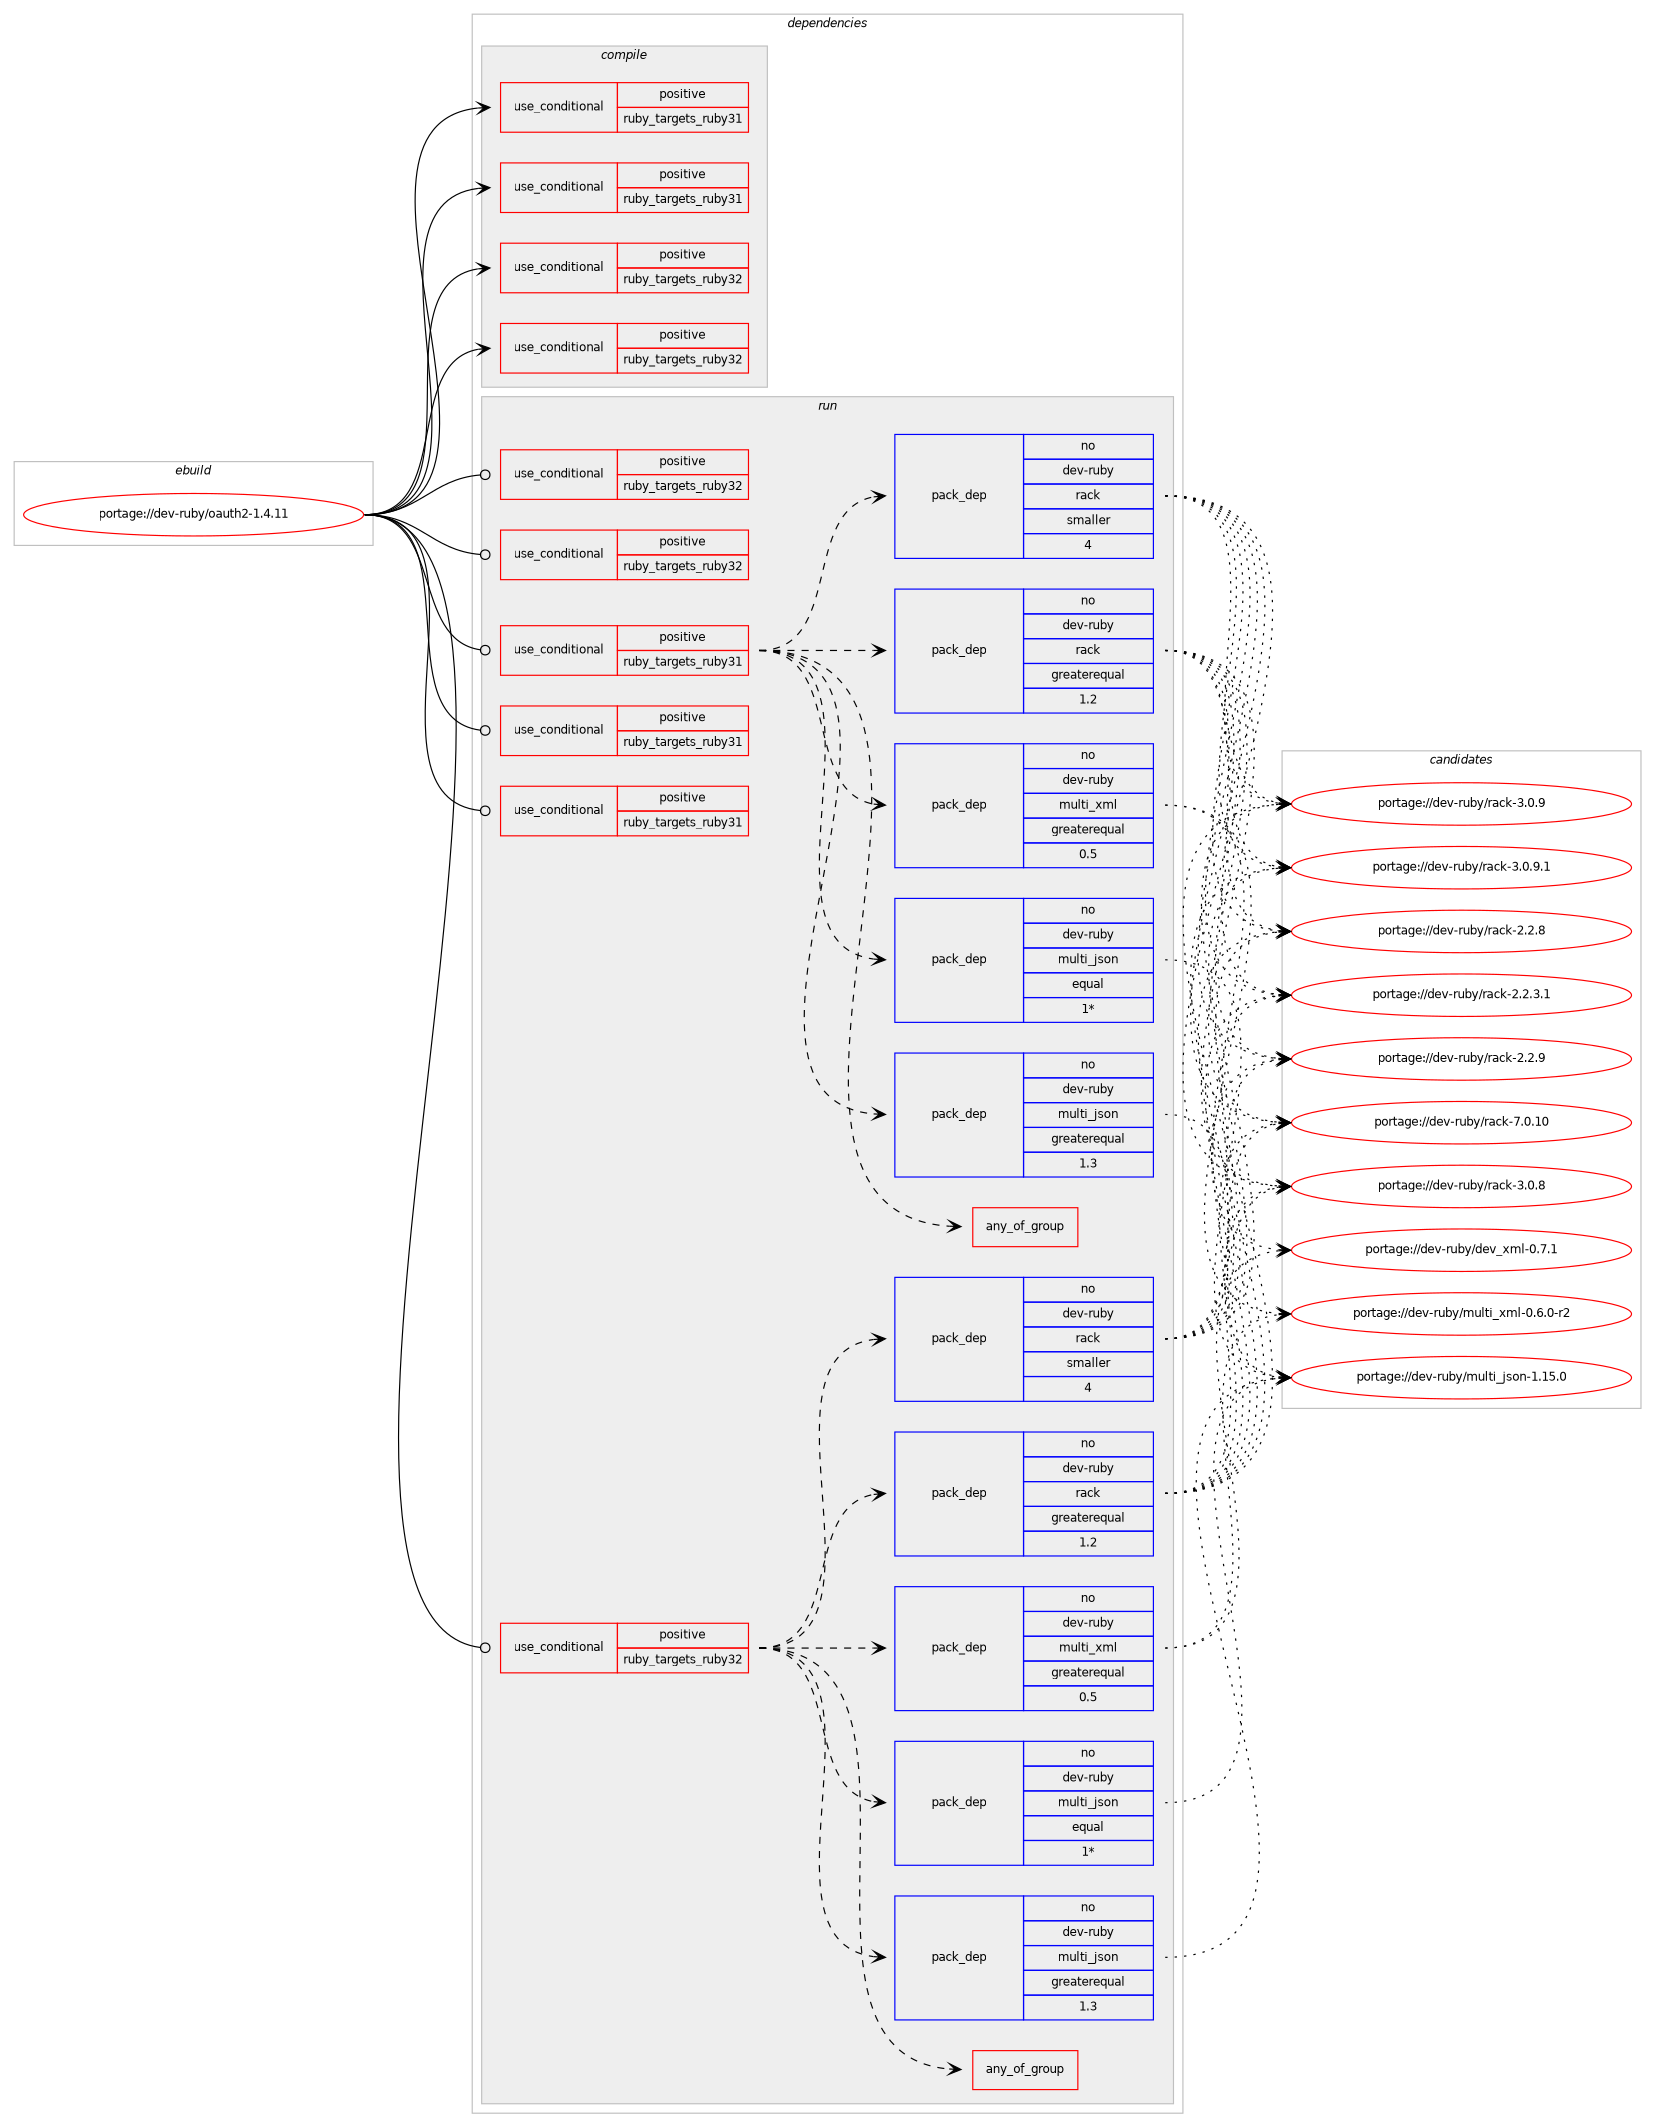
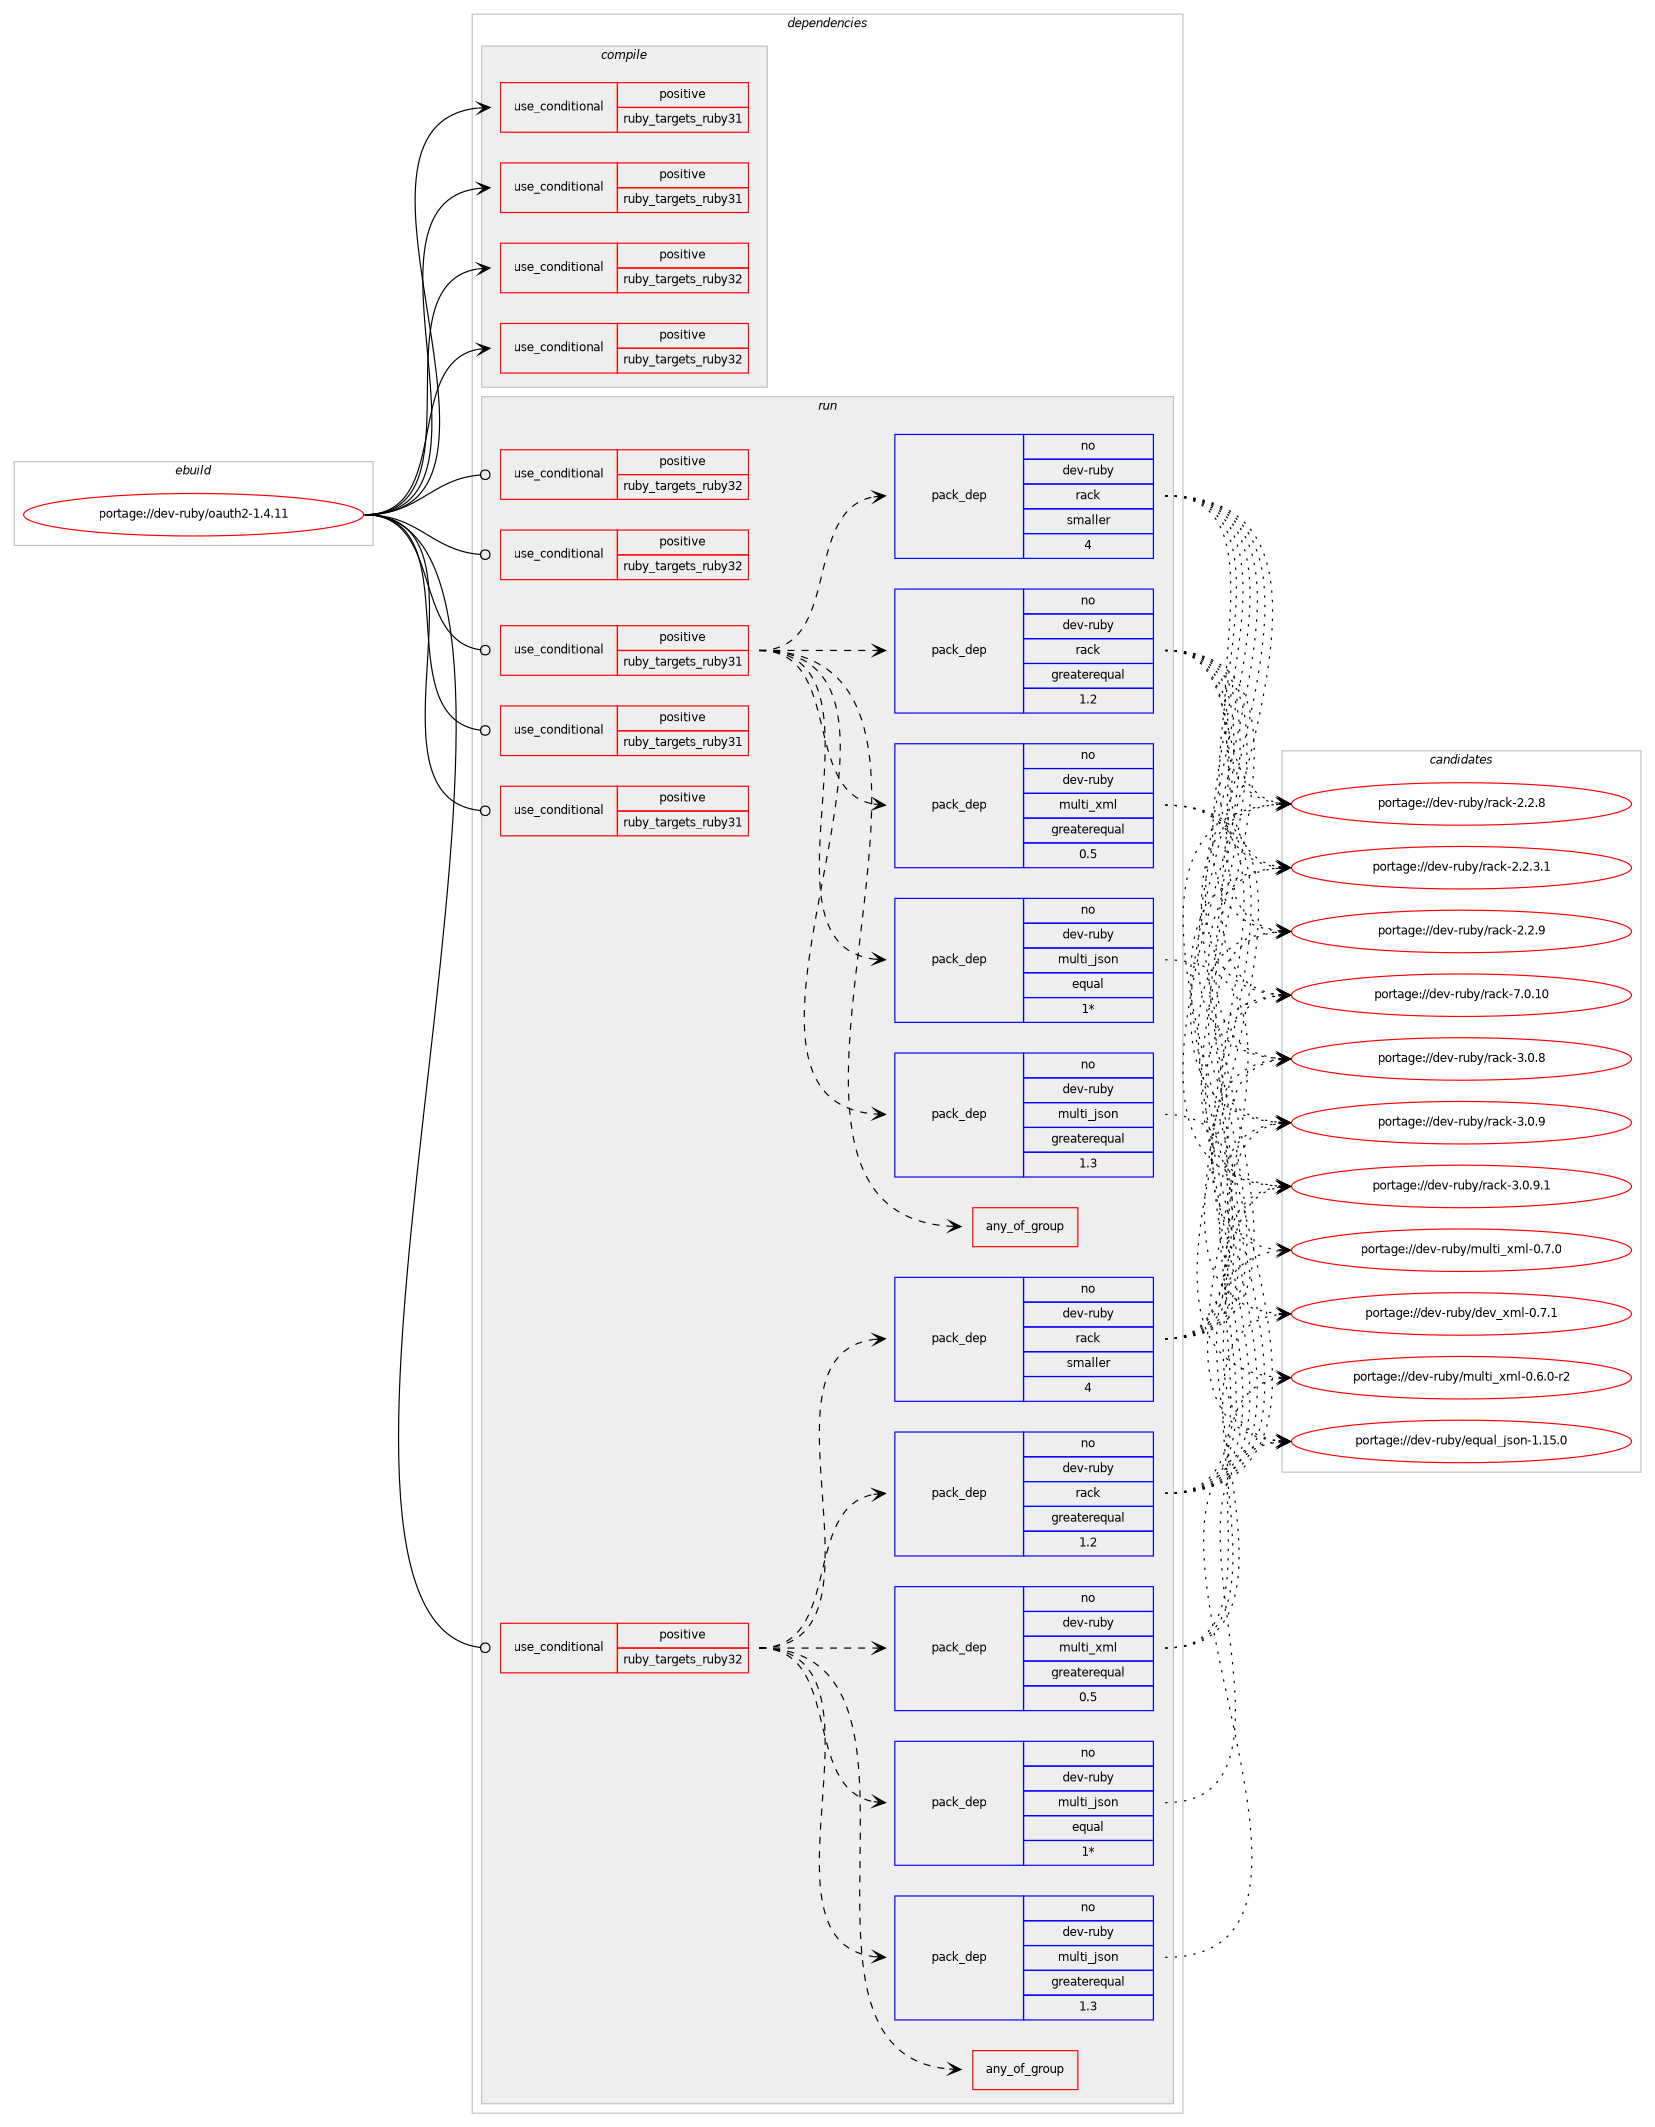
node "portage://dev-ruby/multi_xml-0.7.0": added
node "portage://dev-ruby/multi_json-1.15.0": label "portage://dev-ruby/multi_json-1.15.0" -> "portage://dev-ruby/equal_json-1.15.0"
